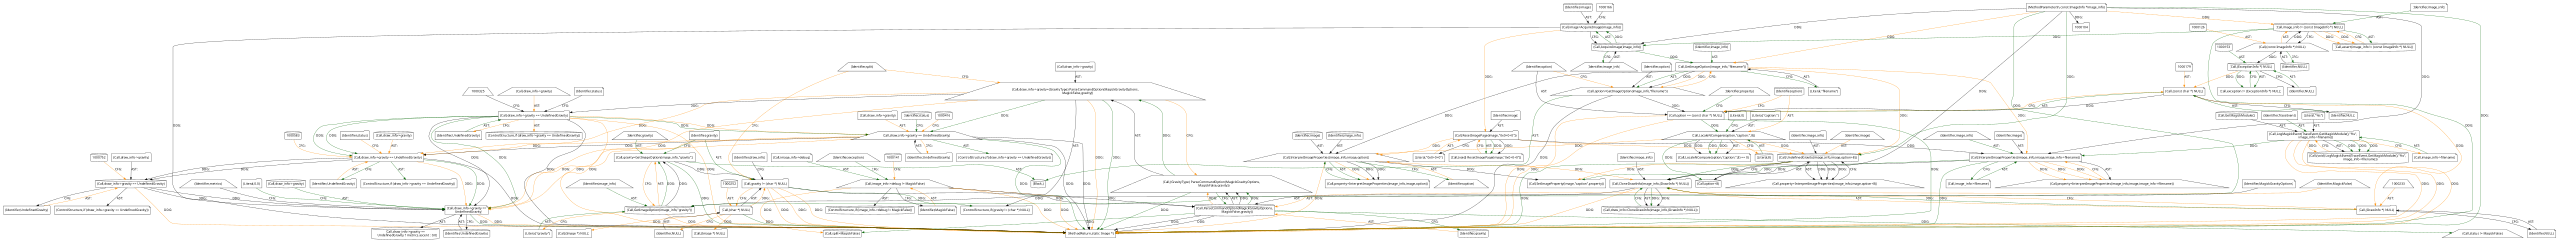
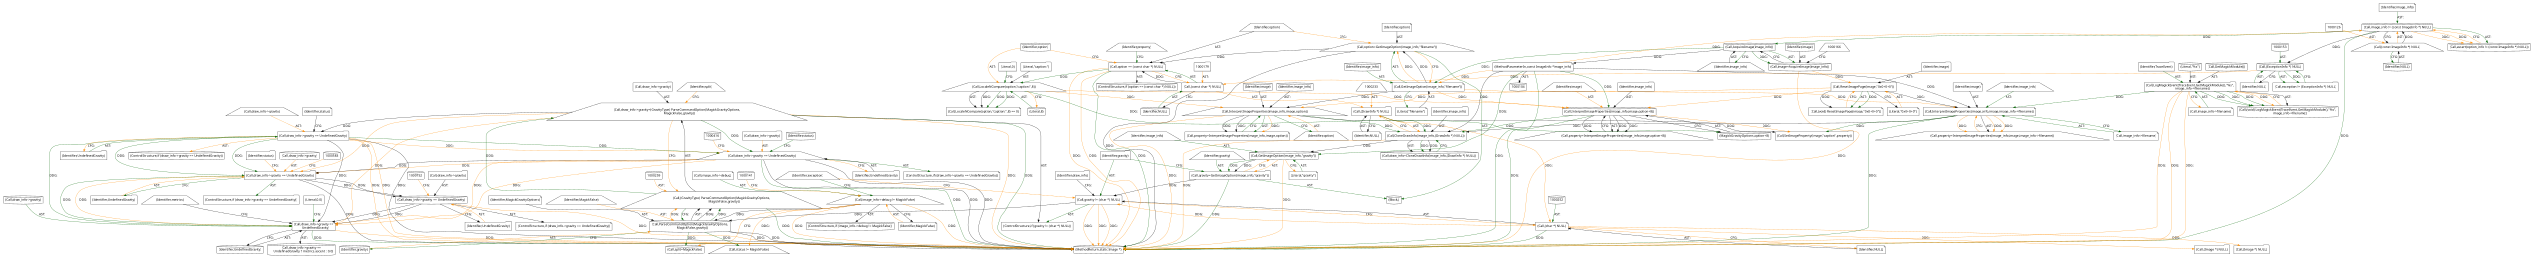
node "1000166": shape note -> trapezium
edge "(MethodParameterIn,const ImageInfo *image_info)" -> "1000104": label "DDG: " -> "AST: "
edge "(MethodParameterIn,const ImageInfo *image_info)" -> "(Call,AcquireImage(image_info))": reversed
node "1000104": shape folder -> cylinder
node "1000126": shape cylinder -> note
edge "(Call,image=AcquireImage(image_info))" -> "(MethodReturn,static Image *)": color black -> darkorange
node "(Call,assert(image_info != (const ImageInfo *) NULL))": label "(Call,assert(image_info != (const ImageInfo *) NULL))" -> "(Call,assert(option_info != (const ImageInfo *) NULL))"
edge "(Call,(const ImageInfo *) NULL)" -> "(Call,(ExceptionInfo *) NULL)": now "(Call,image_info != (const ImageInfo *) NULL)" -> "(Call,(ExceptionInfo *) NULL)"
node "1000179": shape note -> folder
node "(ControlStructure,if (option == (const char *) NULL))": added
node "1000325": removed
edge "(Identifier,split)" -> "(Call,gravity != (char *) NULL)": now "(Identifier,exception)" -> "(Call,gravity != (char *) NULL)"
edge "(Call,(DrawInfo *) NULL)" -> "(Call,(char *) NULL)": added, label "DDG:"
edge "(Call,(const char *) NULL)" -> "(Call,(DrawInfo *) NULL)": label "DDG: " -> "AST: "
node "(Call,UndefinedGravity(image_info,image,option+8))": label "(Call,UndefinedGravity(image_info,image,option+8))" -> "(Call,InterpretImageProperties(image_info,image,option+8))"
edge "(Call,InterpretImageProperties(image_info,image,option))" -> "(Call,CloneDrawInfo(image_info,(DrawInfo *) NULL))": color darkorange -> darkgreen
node "1000259": added
node "(Call,option+8)": label "(Call,option+8)" -> "(MagickGravityOptions,option+8)"
edge "1000252" -> "(Call,(char *) NULL)": color darkorange -> darkgreen
edge "(Call,gravity != (char *) NULL)" -> "(ControlStructure,if (gravity != (char *) NULL))": label "DDG: " -> "AST: "
edge "(Call,image_info->debug != MagickFalse)" -> "(Call,split=MagickFalse)": label "DDG: " -> "CFG: "
edge "(Call,image_info->debug != MagickFalse)" -> "(Call,status != MagickFalse)": added, label "DDG:"
node "(MethodReturn,static Image *)": shape note -> cylinder
